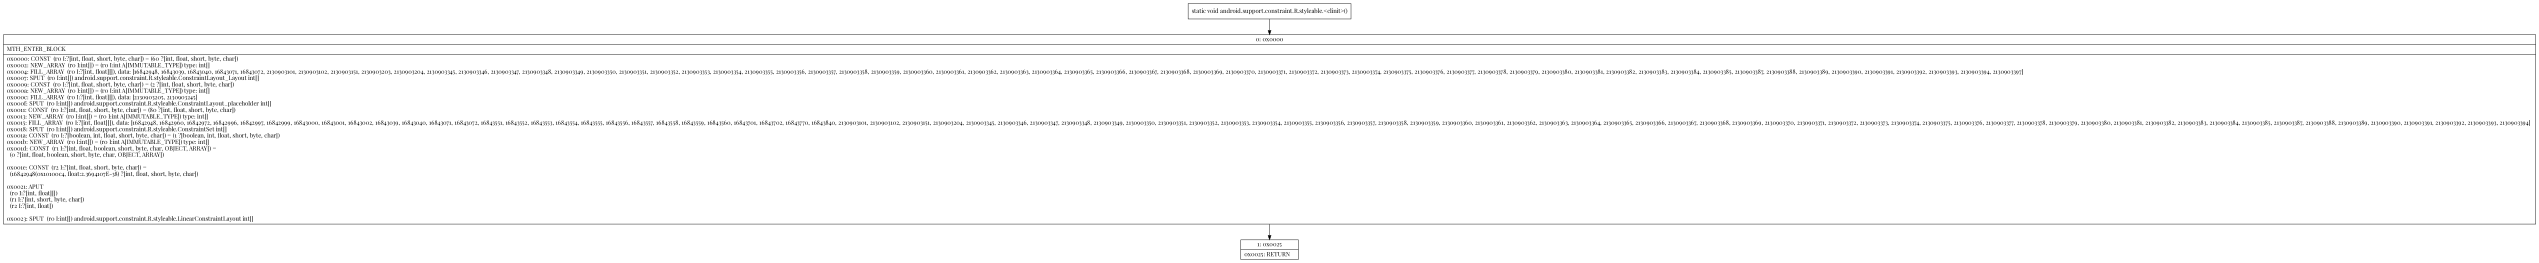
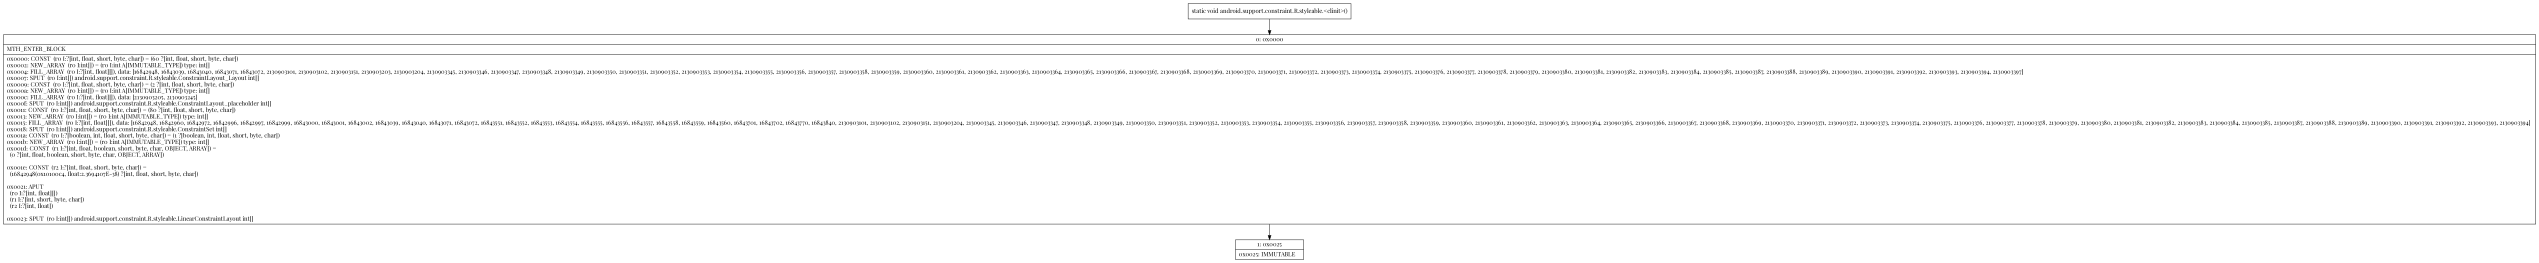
node "1: 0x0025": text "0x0025: RETURN" -> "0x0025: IMMUTABLE"
